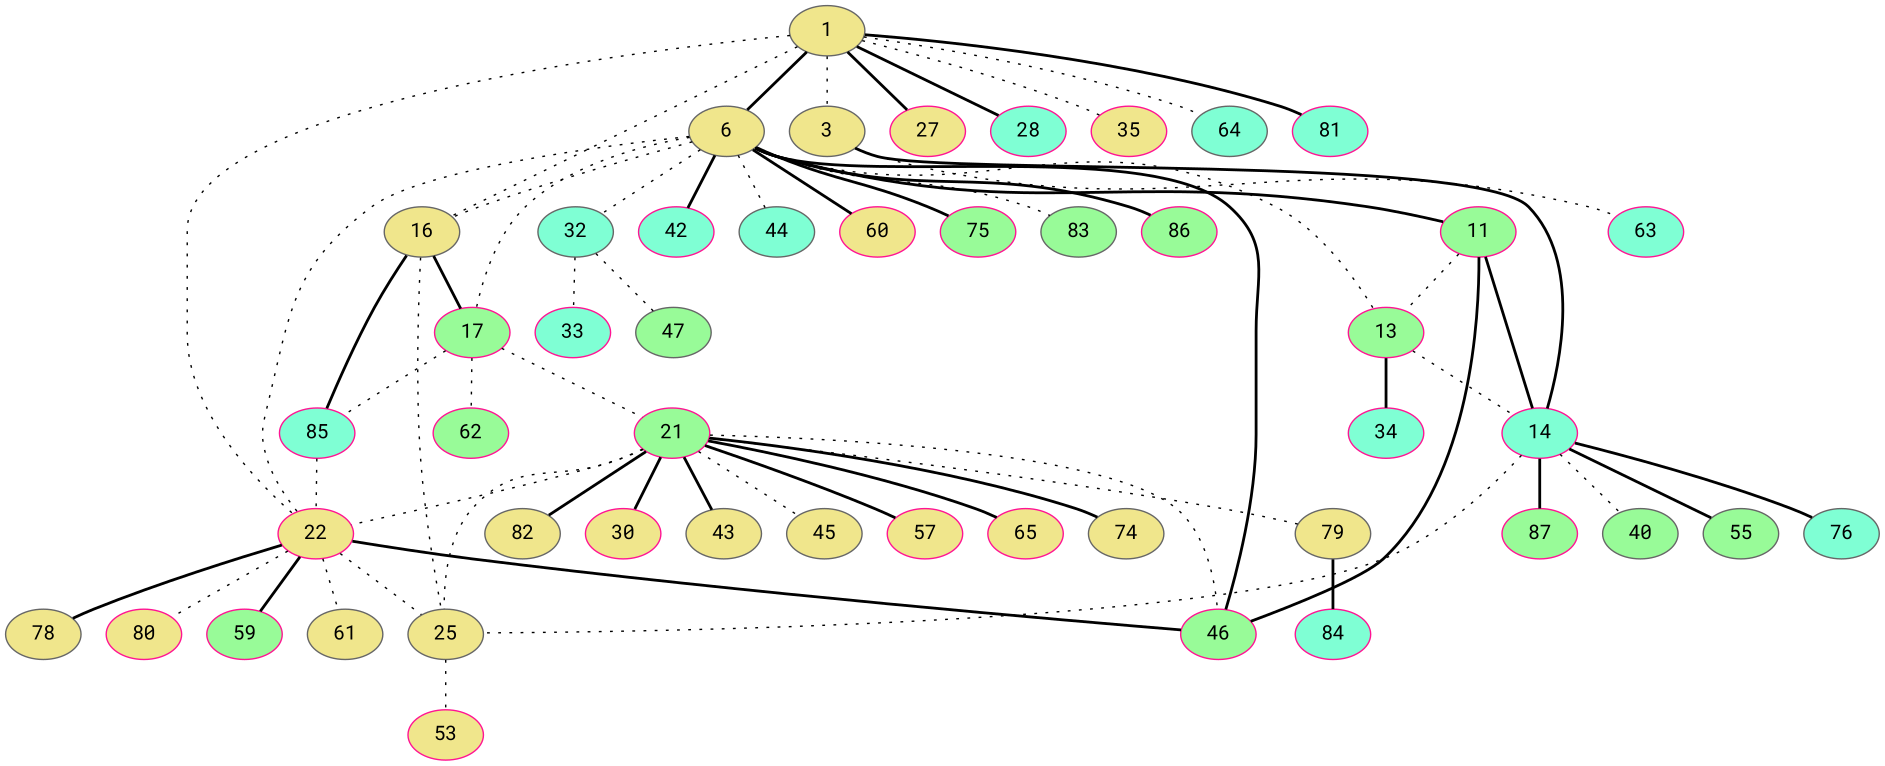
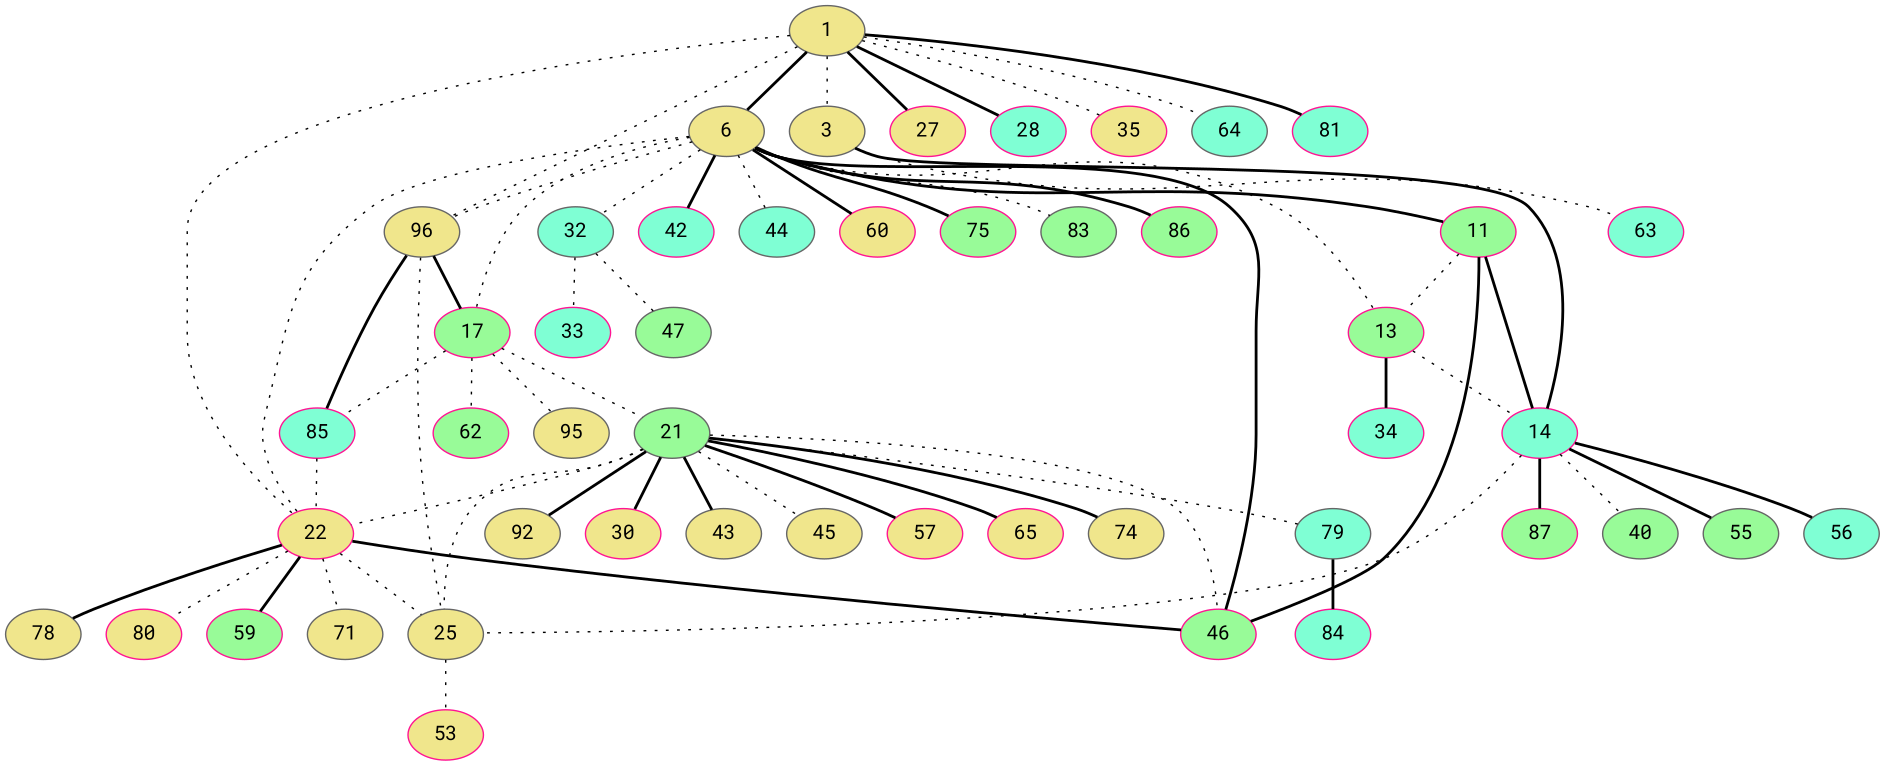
node "16": label "16" -> "96"
node "95": added
node "21": color deeppink -> gray40
node "82": label "82" -> "92"
node "79": fillcolor khaki -> aquamarine
node "76": label "76" -> "56"
node "61": label "61" -> "71"
